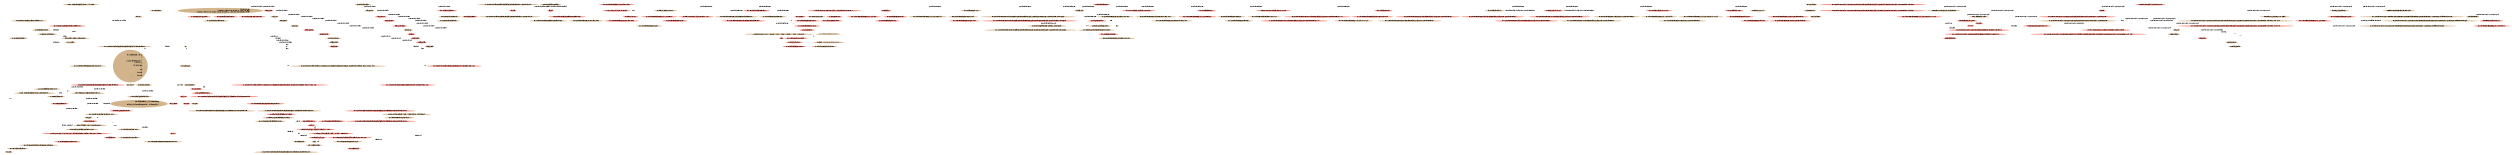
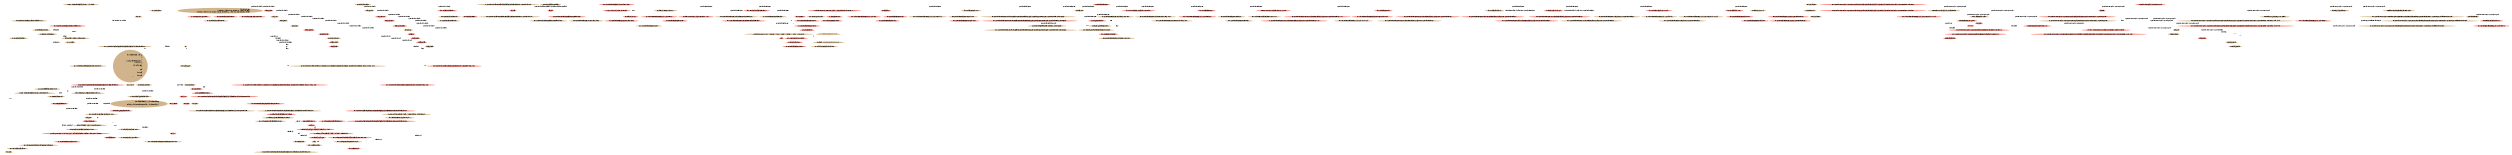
node "Entry System.Collections.Generic.HashSet<T>.HashSet()": removed
